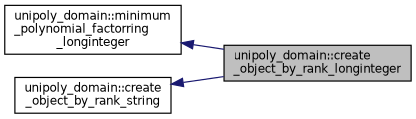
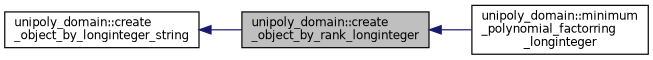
edge "unipoly_domain::create _object_by_rank_longinteger" -> "unipoly_domain::minimum _polynomial_factorring _longinteger": reversed
node "unipoly_domain::create _object_by_rank_string": label "unipoly_domain::create _object_by_rank_string" -> "unipoly_domain::create _object_by_longinteger_string"
